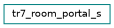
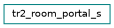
node "tr7_room_portal_s": label "tr7_room_portal_s" -> "tr2_room_portal_s"
